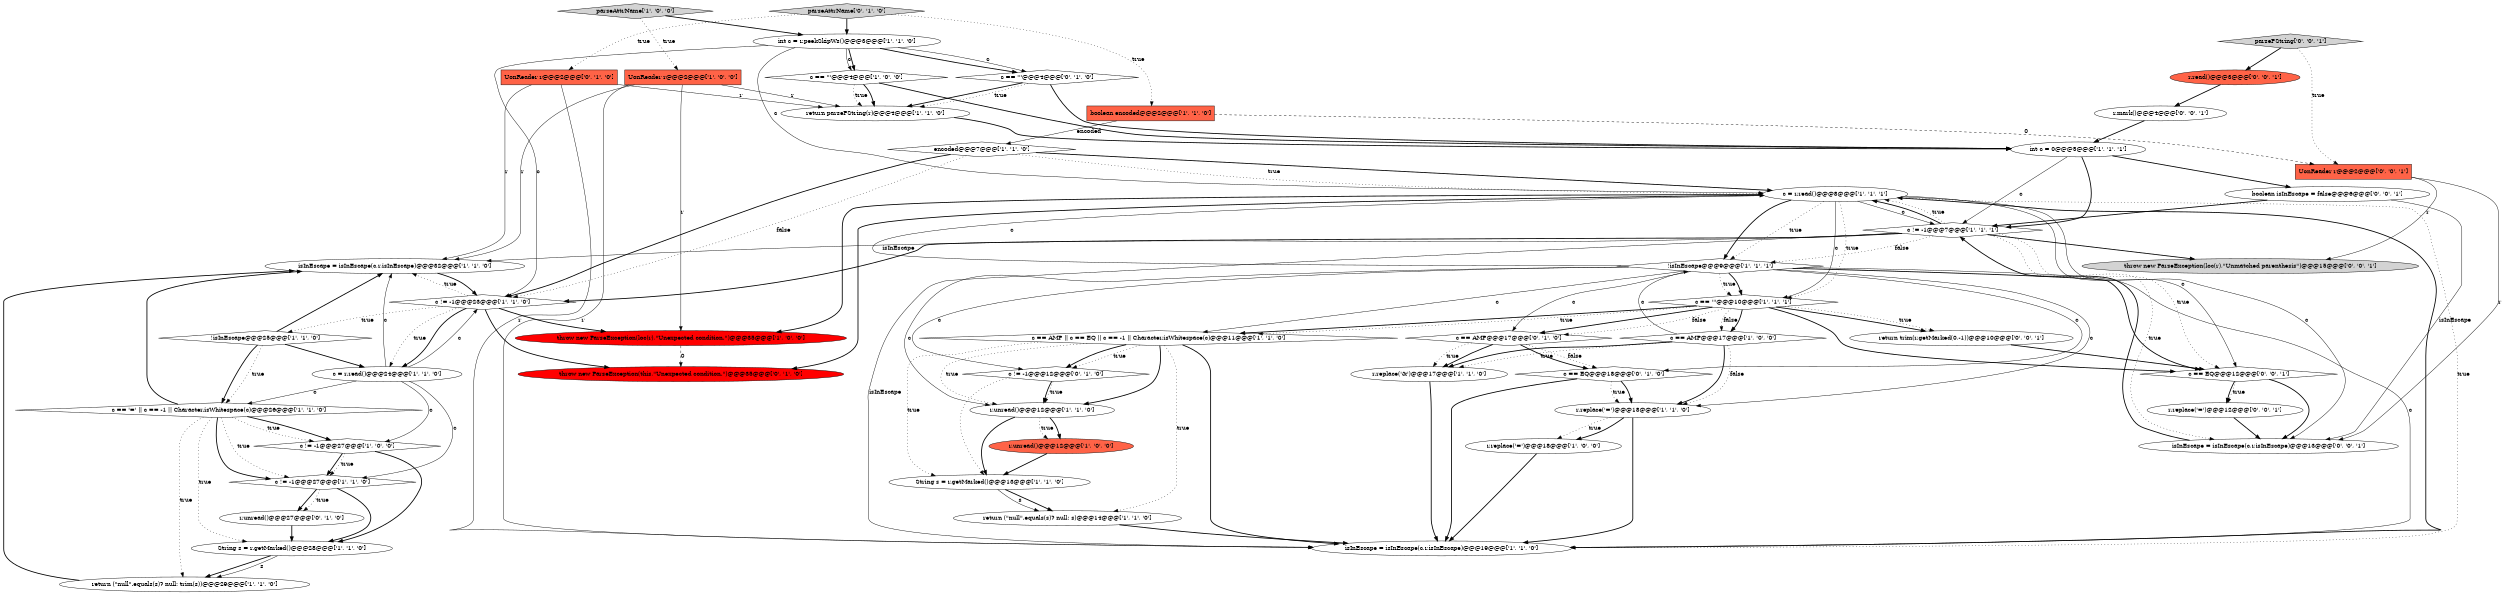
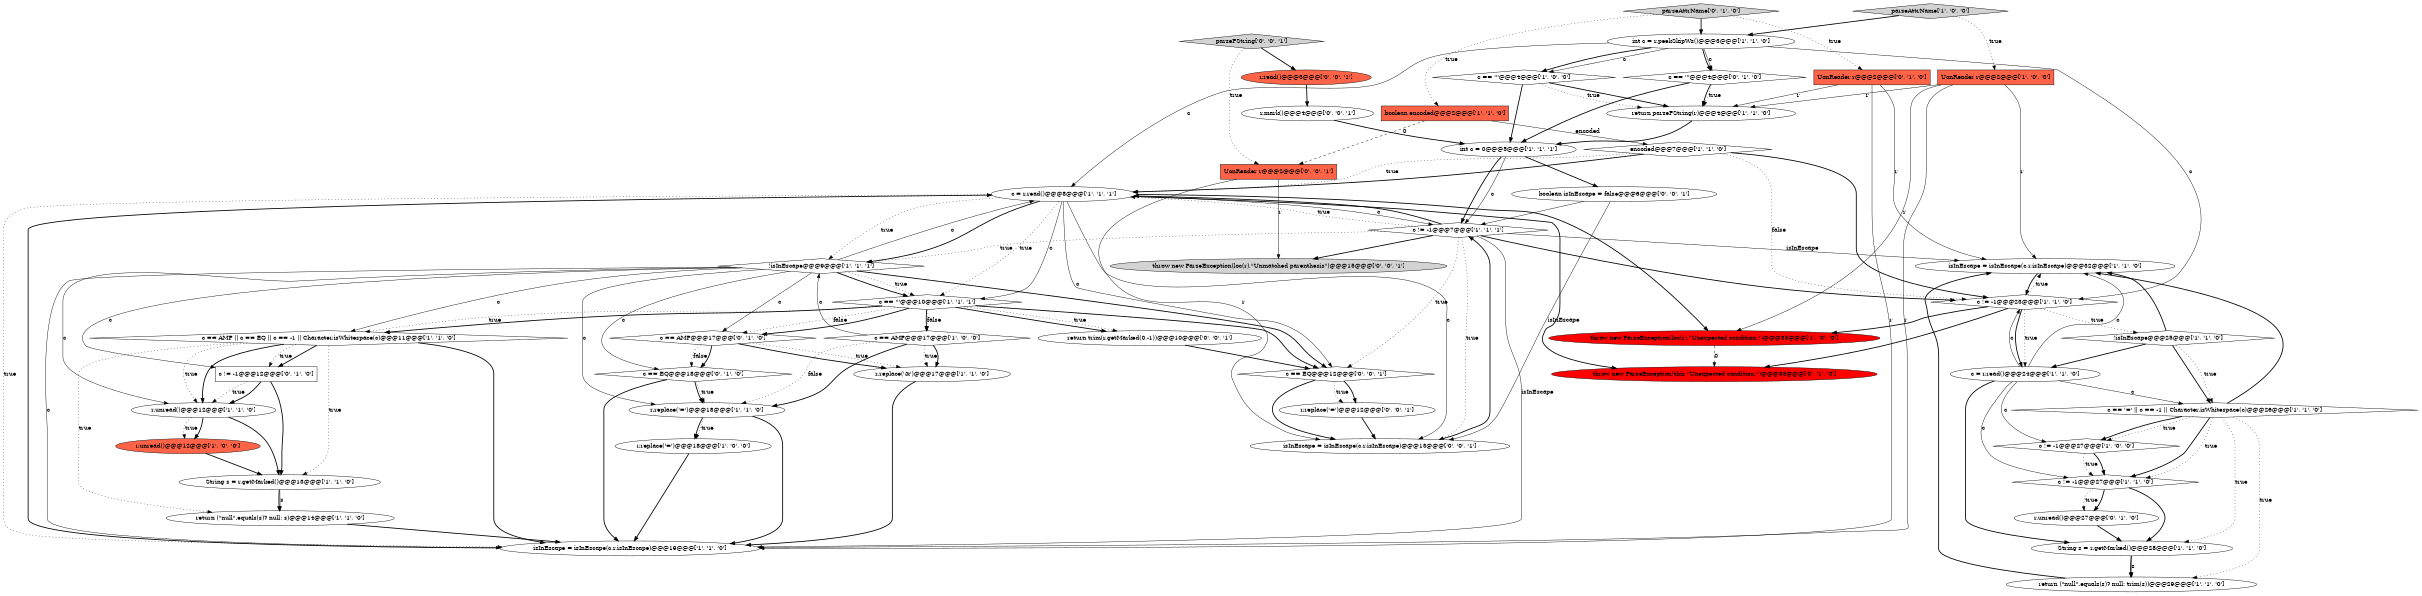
edge "boolean isInEscape = false@@@6@@@['0', '0', '1']" -> "c != -1@@@7@@@['1', '1', '1']": style bold -> solid
edge "c != -1@@@7@@@['1', '1', '1']" -> "!isInEscape@@@9@@@['1', '1', '1']": label "false" -> "true"
node "c != -1@@@12@@@['0', '1', '0']": shape diamond -> box
edge "c != -1@@@12@@@['0', '1', '0']" -> "String s = r.getMarked()@@@13@@@['1', '1', '0']": style dotted -> bold
edge "c != -1@@@27@@@['1', '0', '0']" -> "String s = r.getMarked()@@@28@@@['1', '1', '0']": now "c = r.read()@@@24@@@['1', '1', '0']" -> "String s = r.getMarked()@@@28@@@['1', '1', '0']"
